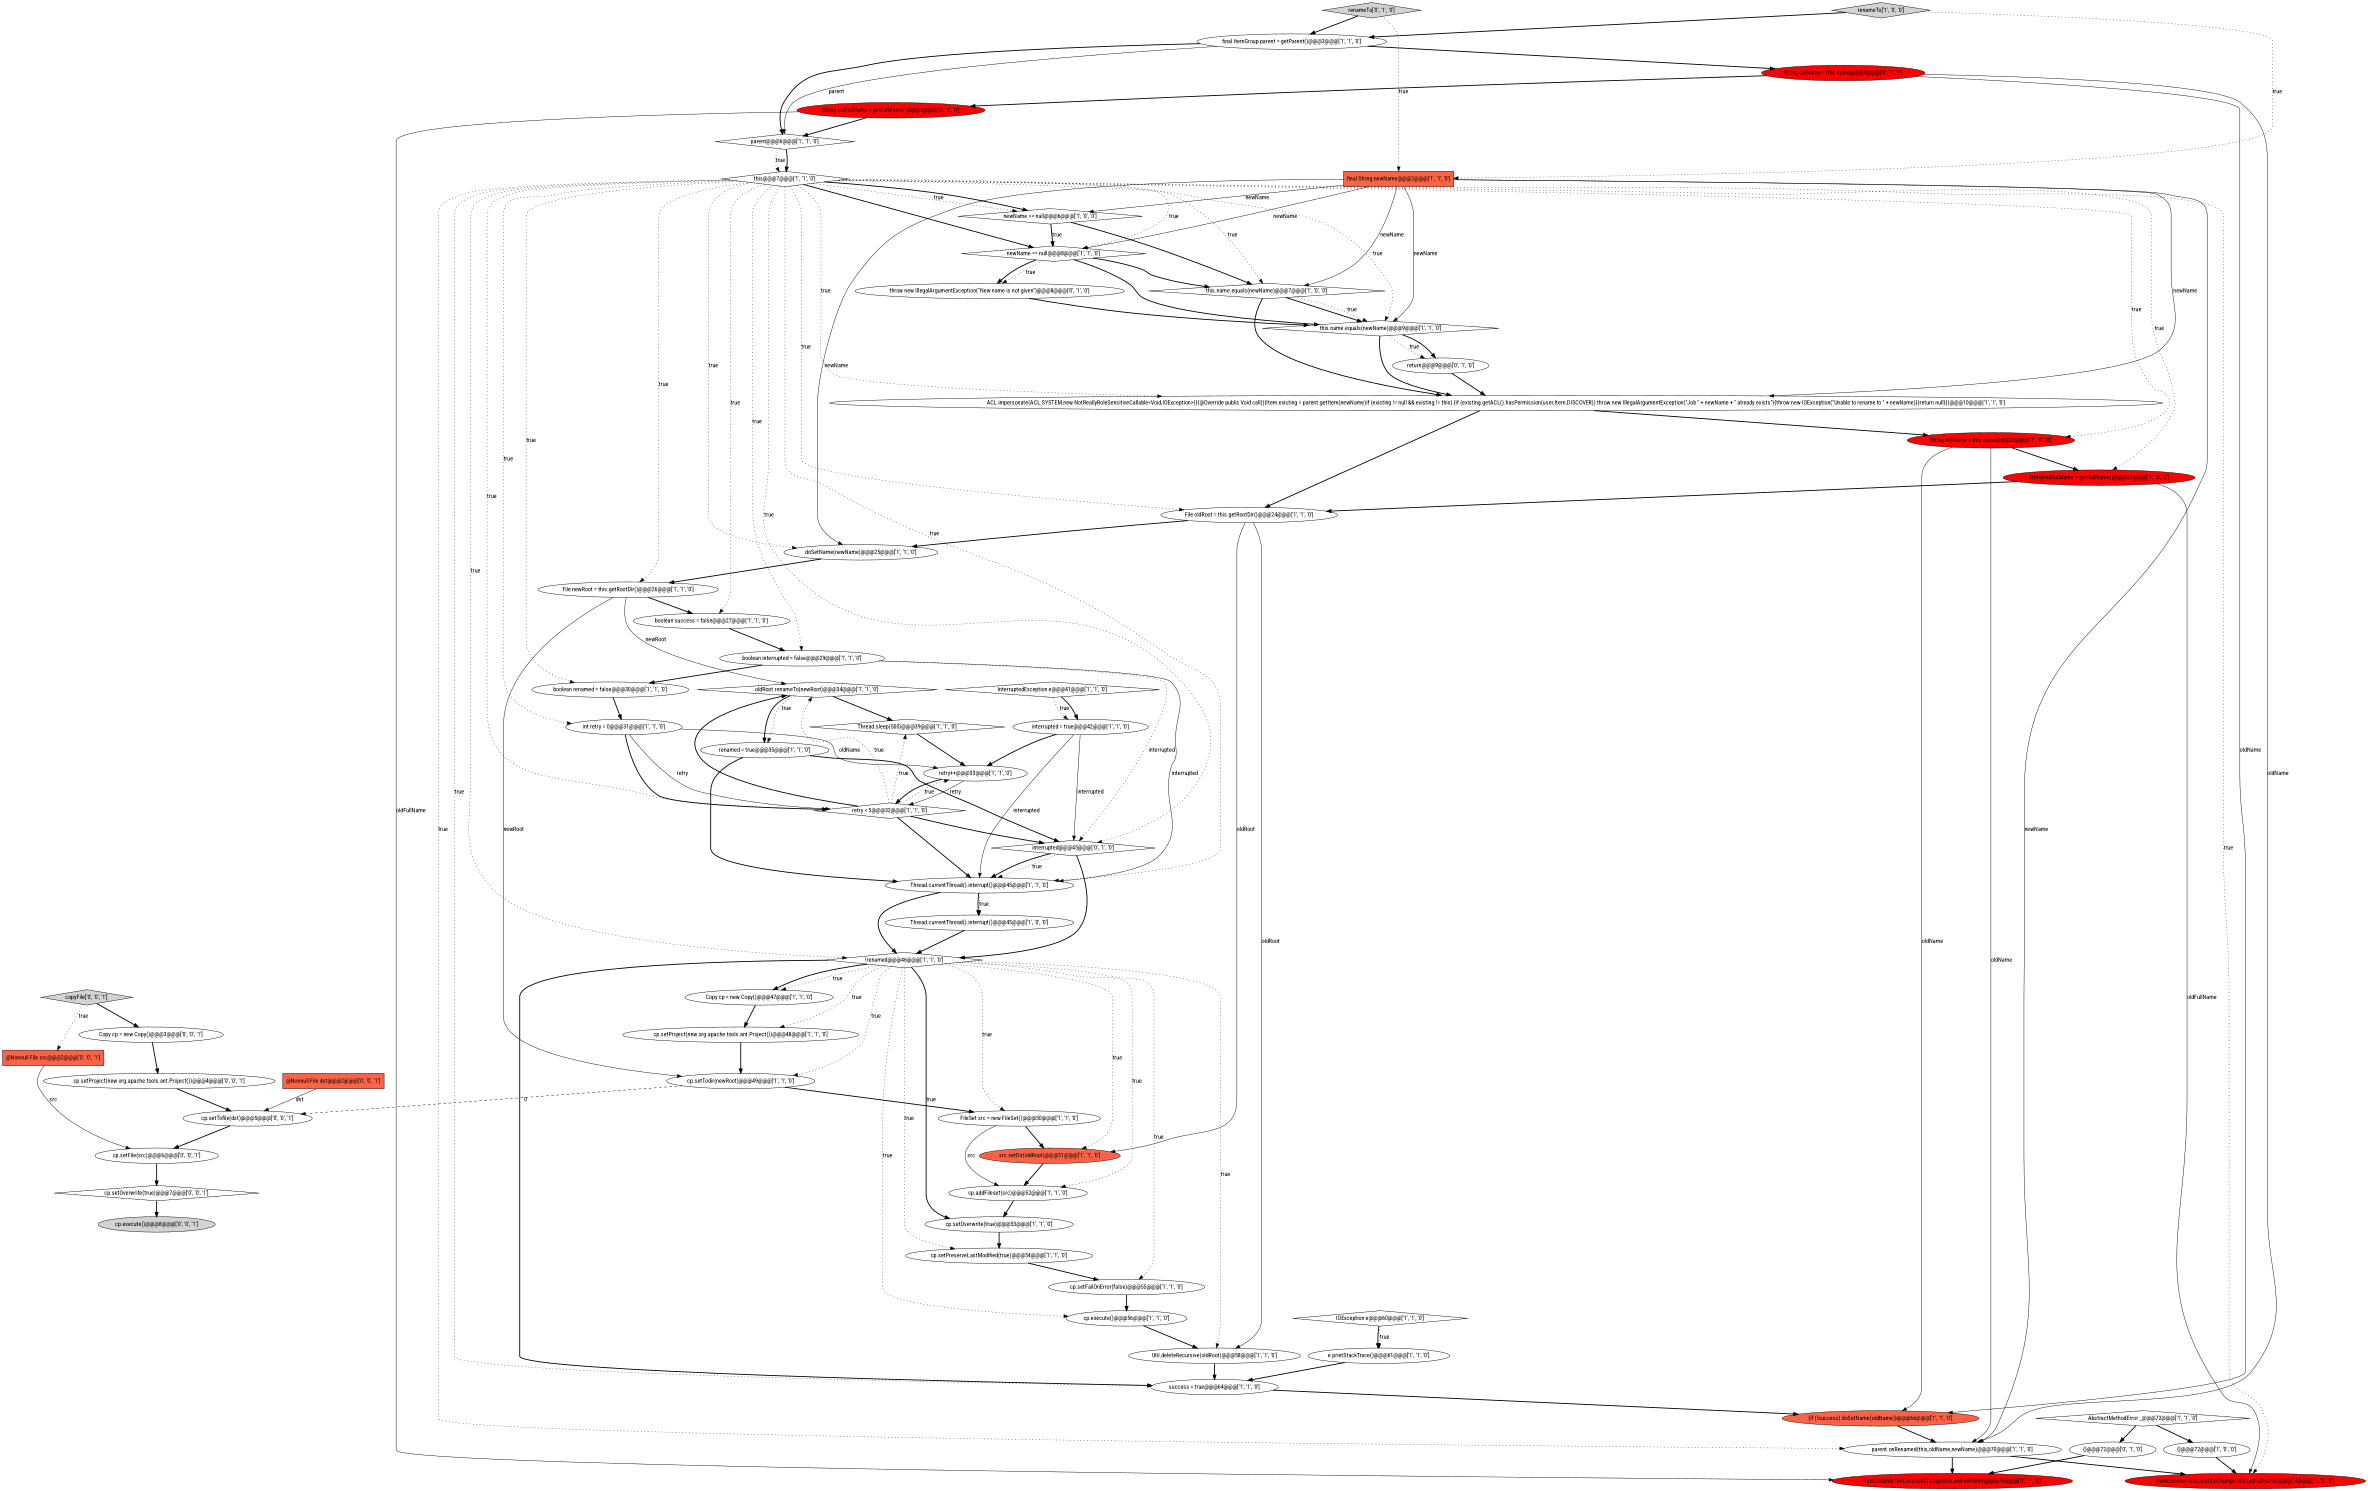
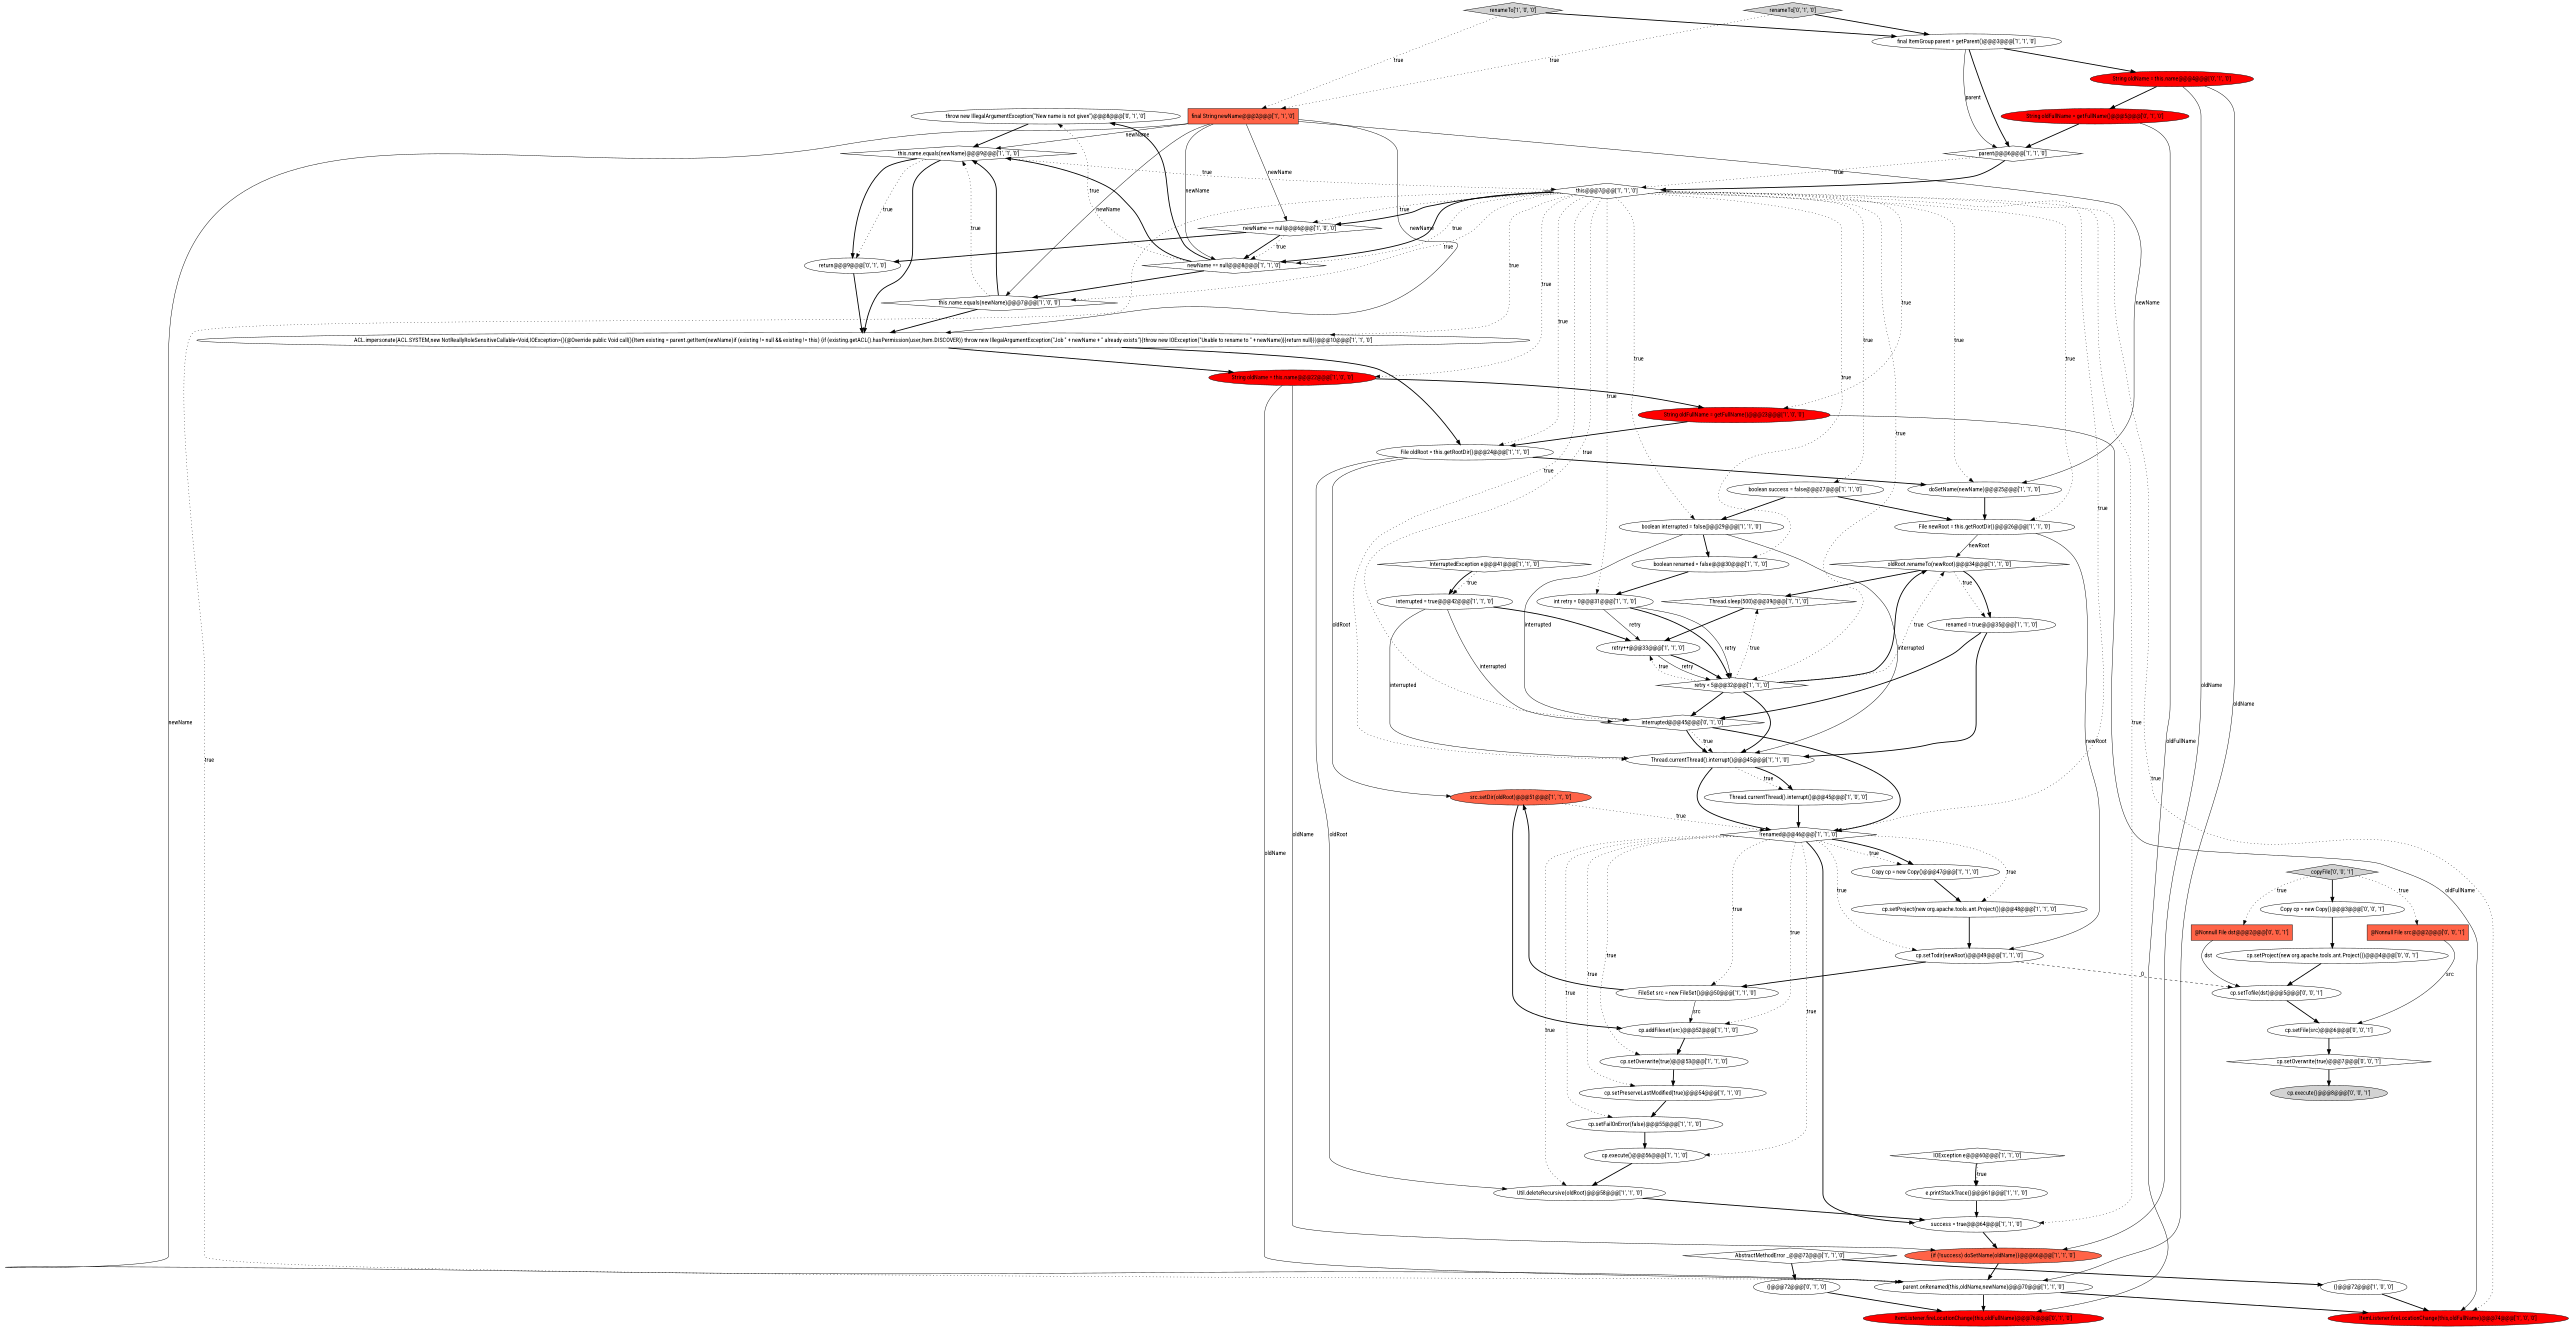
edge "this@@@7@@@['1', '1', '0']" -> "this.name.equals(newName)@@@9@@@['1', '1', '0']": reversed
edge "newName == null@@@6@@@['1', '0', '0']" -> "this.name.equals(newName)@@@7@@@['1', '0', '0']": now "newName == null@@@6@@@['1', '0', '0']" -> "return@@@9@@@['0', '1', '0']"
edge "File newRoot = this.getRootDir()@@@26@@@['1', '1', '0']" -> "boolean success = false@@@27@@@['1', '1', '0']": reversed
edge "boolean interrupted = false@@@29@@@['1', '1', '0']" -> "interrupted@@@45@@@['0', '1', '0']": style dotted -> solid
edge "int retry = 0@@@31@@@['1', '1', '0']" -> "retry++@@@33@@@['1', '1', '0']": label "oldName" -> "retry"
edge "copyFile['0', '0', '1']" -> "@Nonnull File dst@@@2@@@['0', '0', '1']": added, label "true"
edge "!renamed@@@46@@@['1', '1', '0']" -> "src.setDir(oldRoot)@@@51@@@['1', '1', '0']": reversed
edge "!renamed@@@46@@@['1', '1', '0']" -> "cp.setOverwrite(true)@@@53@@@['1', '1', '0']": style bold -> dotted
